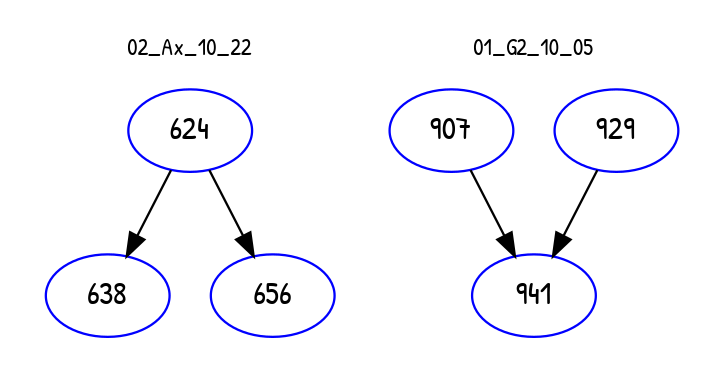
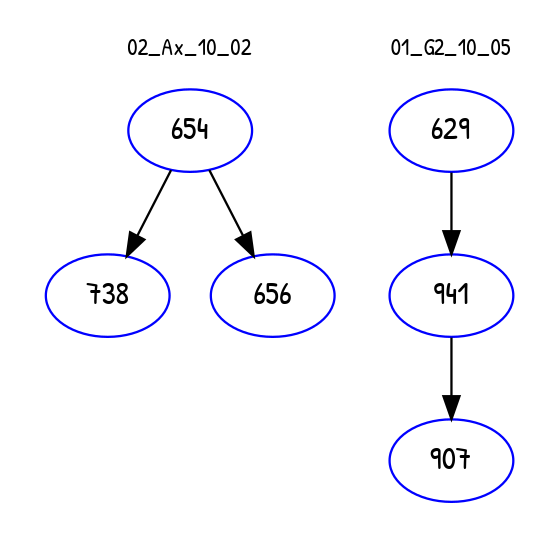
cluster "02_Ax_10_22": label "02_Ax_10_22" -> "02_Ax_10_02"
node "624": label "624" -> "654"
node "929": label "929" -> "629"
edge "907" -> "941": reversed
node "638": label "638" -> "738"
